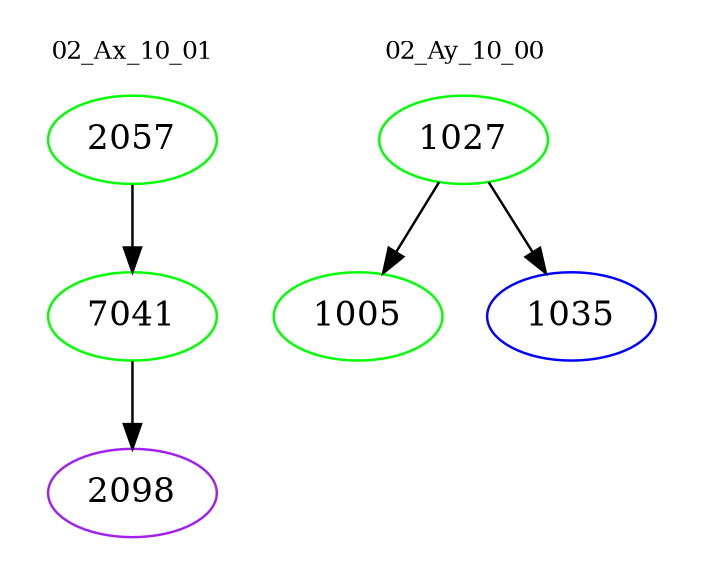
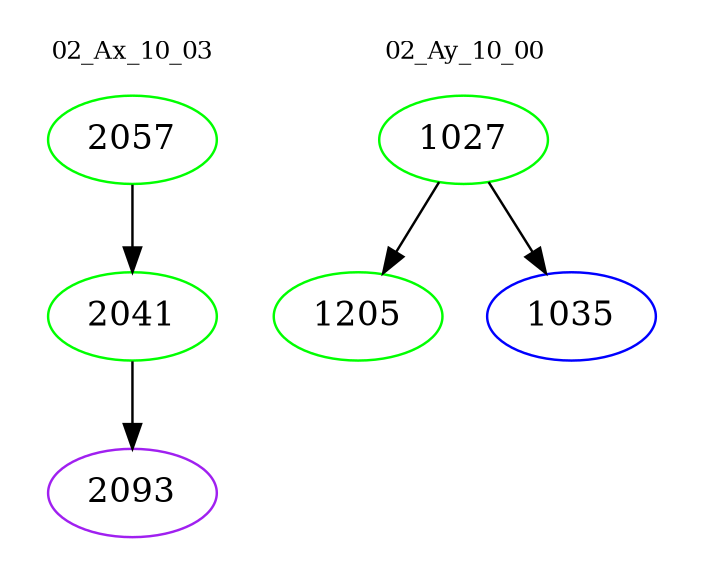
cluster "02_Ax_10_01": label "02_Ax_10_01" -> "02_Ax_10_03"
node "7041": label "7041" -> "2041"
node "1005": label "1005" -> "1205"
node "2098": label "2098" -> "2093"
